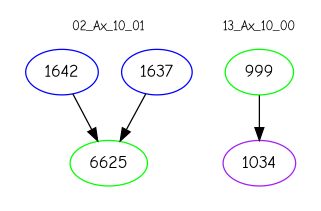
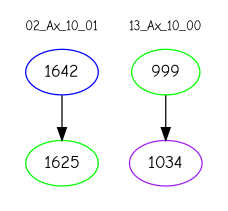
node "1637": removed
node "6625": label "6625" -> "1625"
